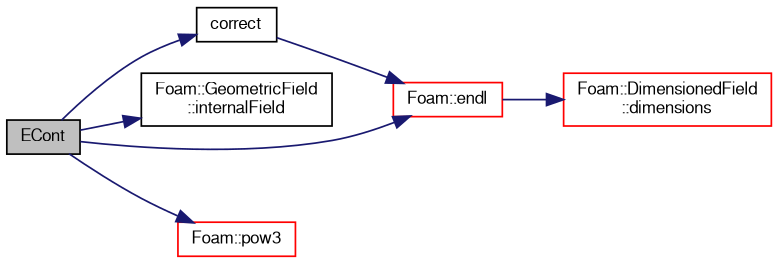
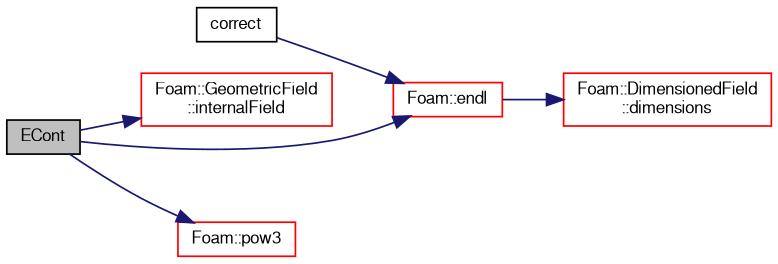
edge "ECont" -> "correct": removed
node "Foam::GeometricField ::internalField": color black -> red
